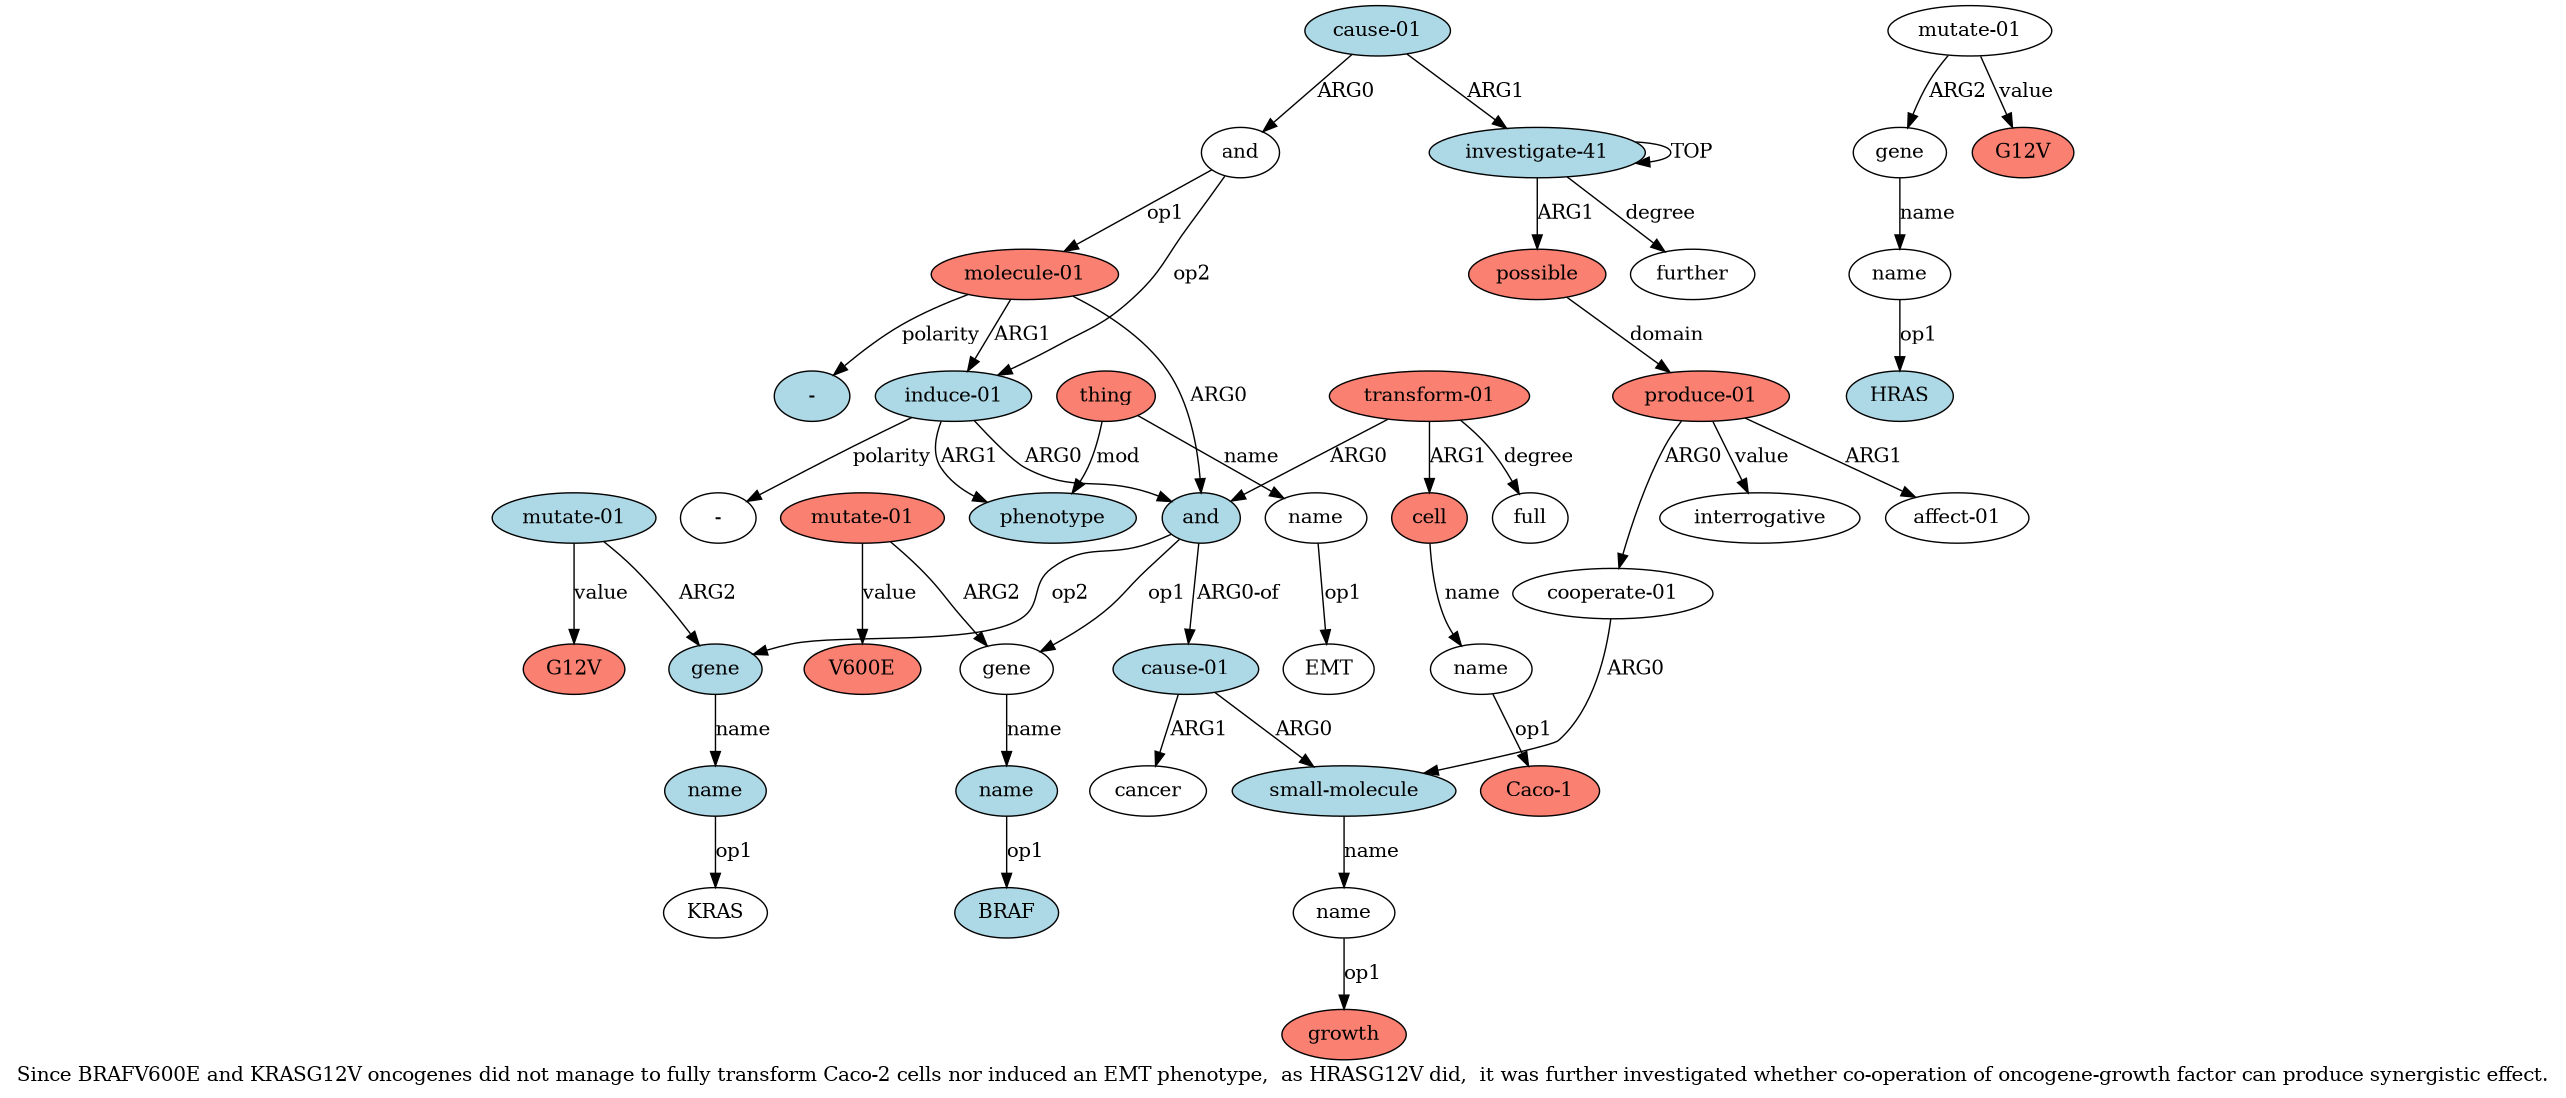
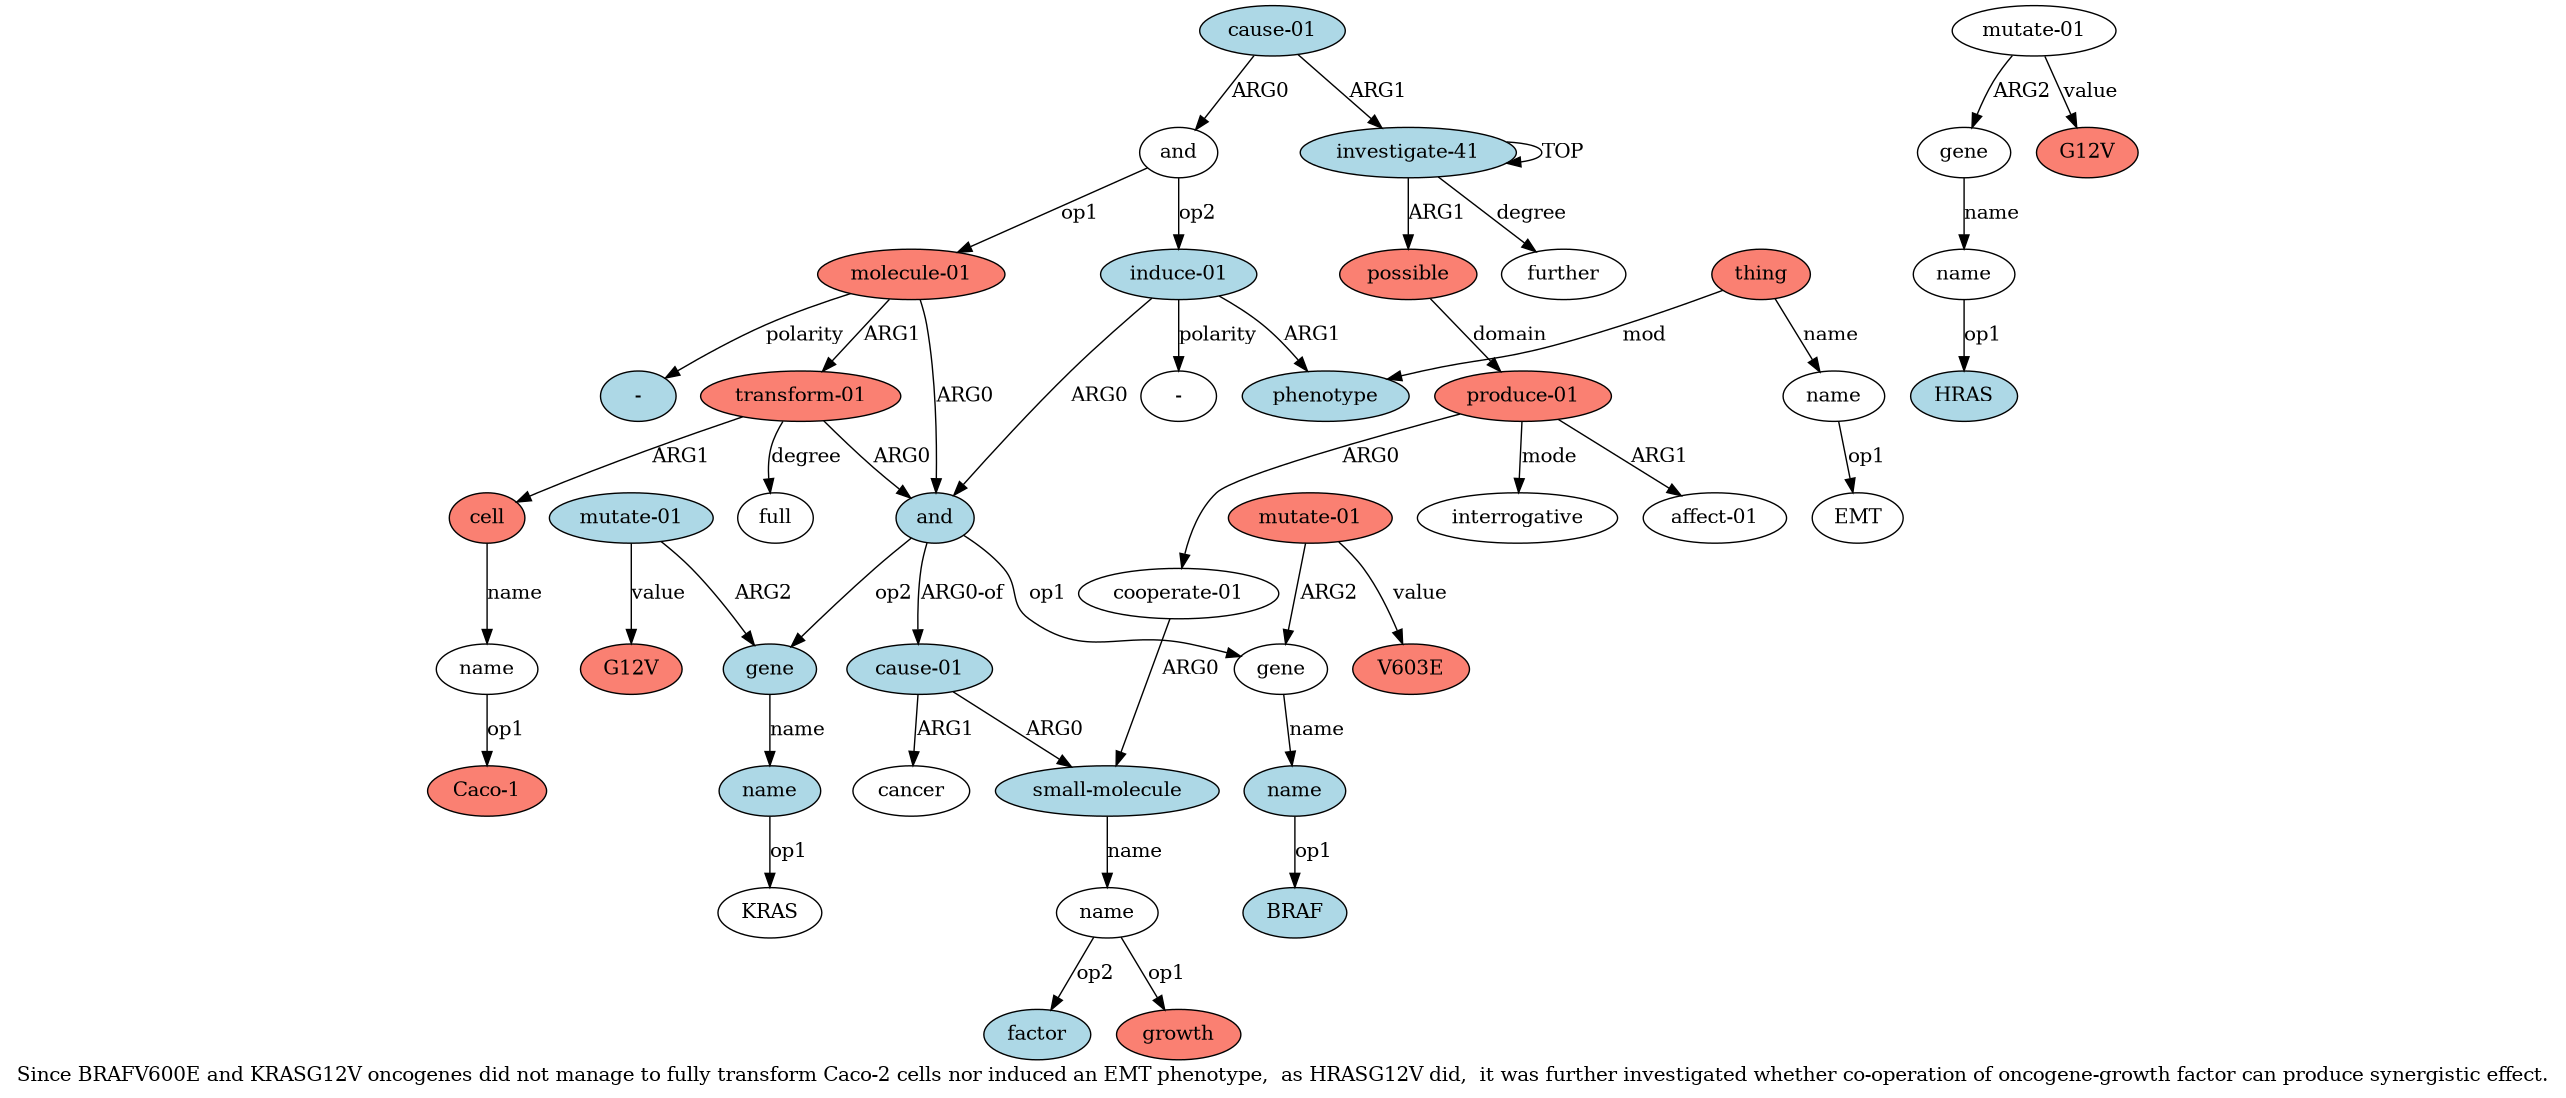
edge "molecule-01" -> "induce-01": now "molecule-01" -> "transform-01"
edge "produce-01" -> "interrogative": label "value" -> "mode"
node "V600E": label "V600E" -> "V603E"
node "factor": added
